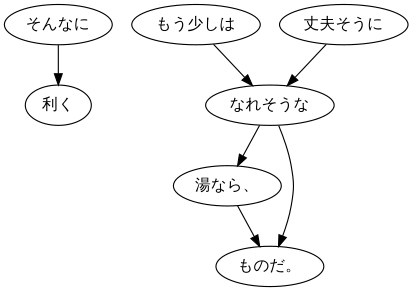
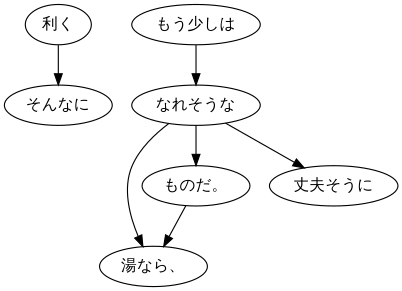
edge "そんなに" -> "利く": reversed
edge "丈夫そうに" -> "なれそうな": reversed
edge "湯なら、" -> "ものだ。": reversed
